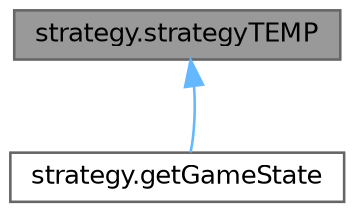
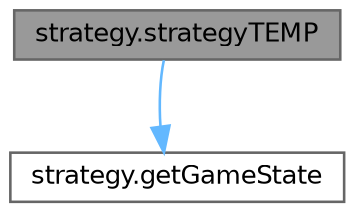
edge "strategy.getGameState" -> "strategy.strategyTEMP": reversed
